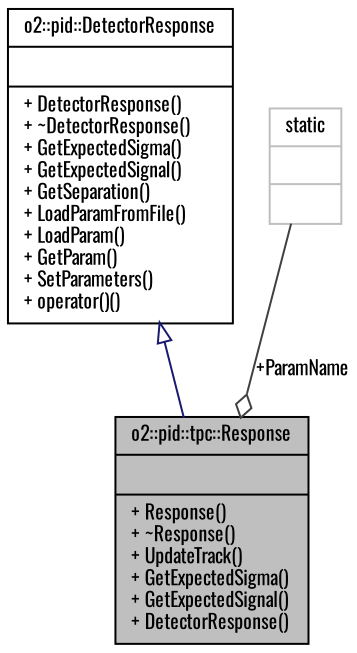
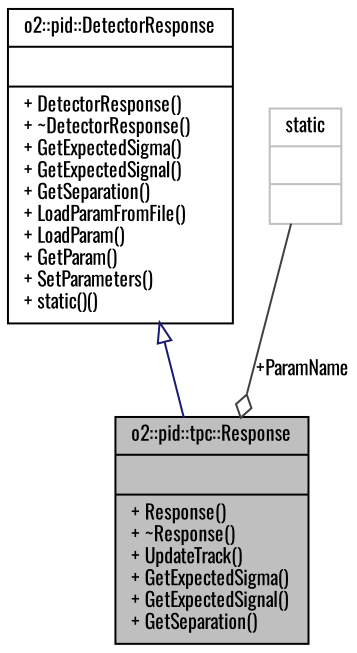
node "o2::pid::DetectorResponse": text "+ operator()()" -> "+ static()()"
node "o2::pid::tpc::Response": text "+ DetectorResponse()" -> "+ GetSeparation()"
